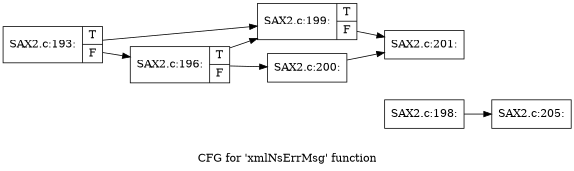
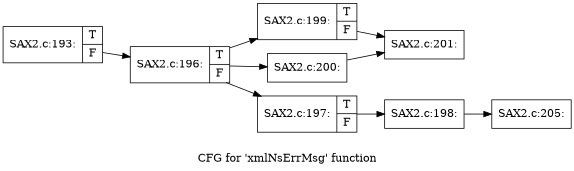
edge "SAX2.c:193:" -> "SAX2.c:199:": removed
node "SAX2.c:197:": added
